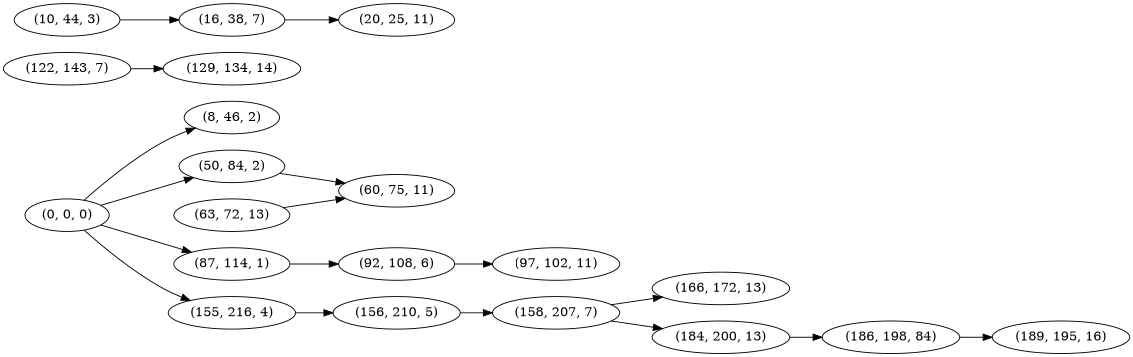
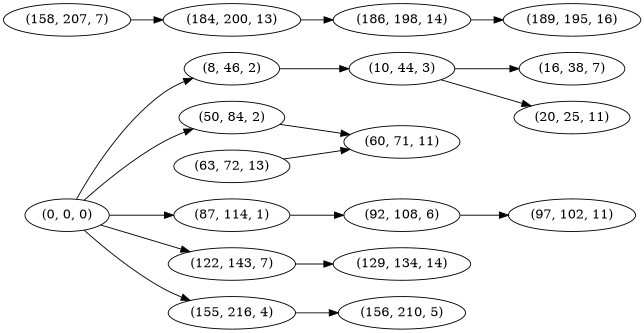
edge "(16, 38, 7)" -> "(20, 25, 11)": now "(10, 44, 3)" -> "(20, 25, 11)"
edge "(8, 46, 2)" -> "(10, 44, 3)": added
node "(60, 75, 11)": label "(60, 75, 11)" -> "(60, 71, 11)"
edge "(0, 0, 0)" -> "(122, 143, 7)": added
node "(166, 172, 13)": removed
edge "(156, 210, 5)" -> "(158, 207, 7)": removed
node "(186, 198, 84)": label "(186, 198, 84)" -> "(186, 198, 14)"
